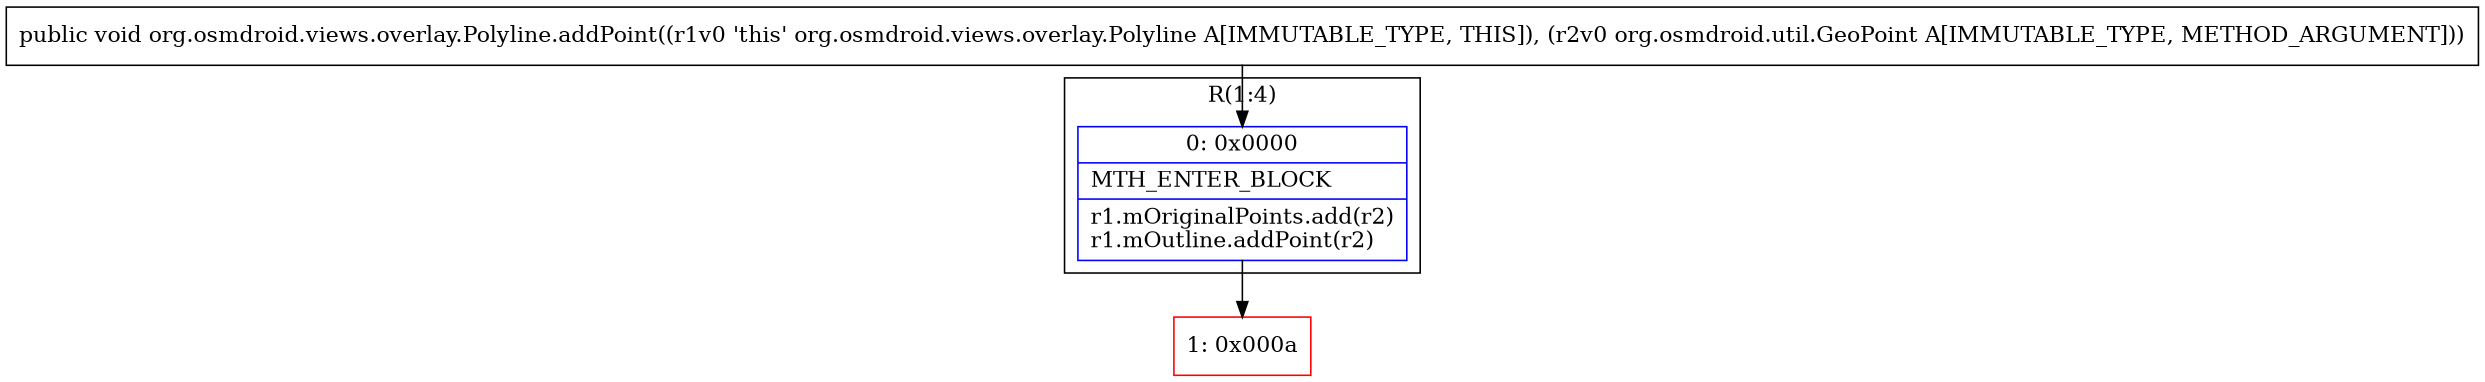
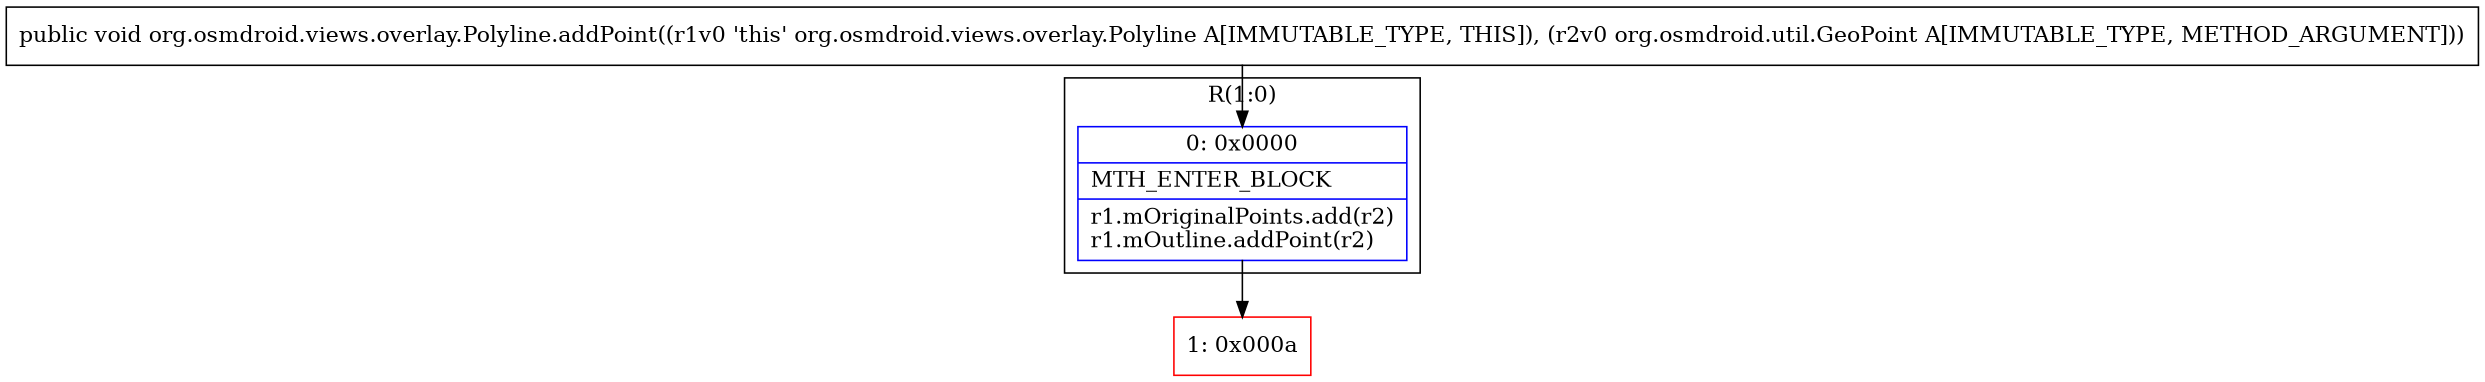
cluster "R(1:4)": label "R(1:4)" -> "R(1:0)"
